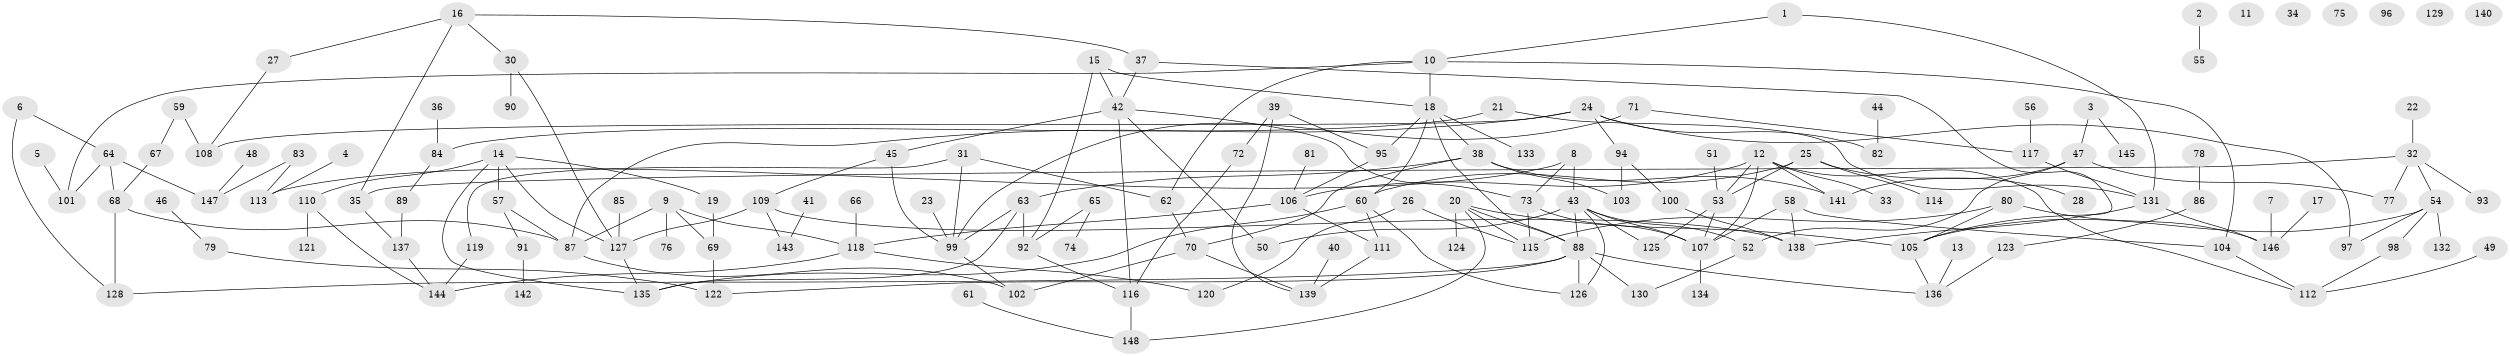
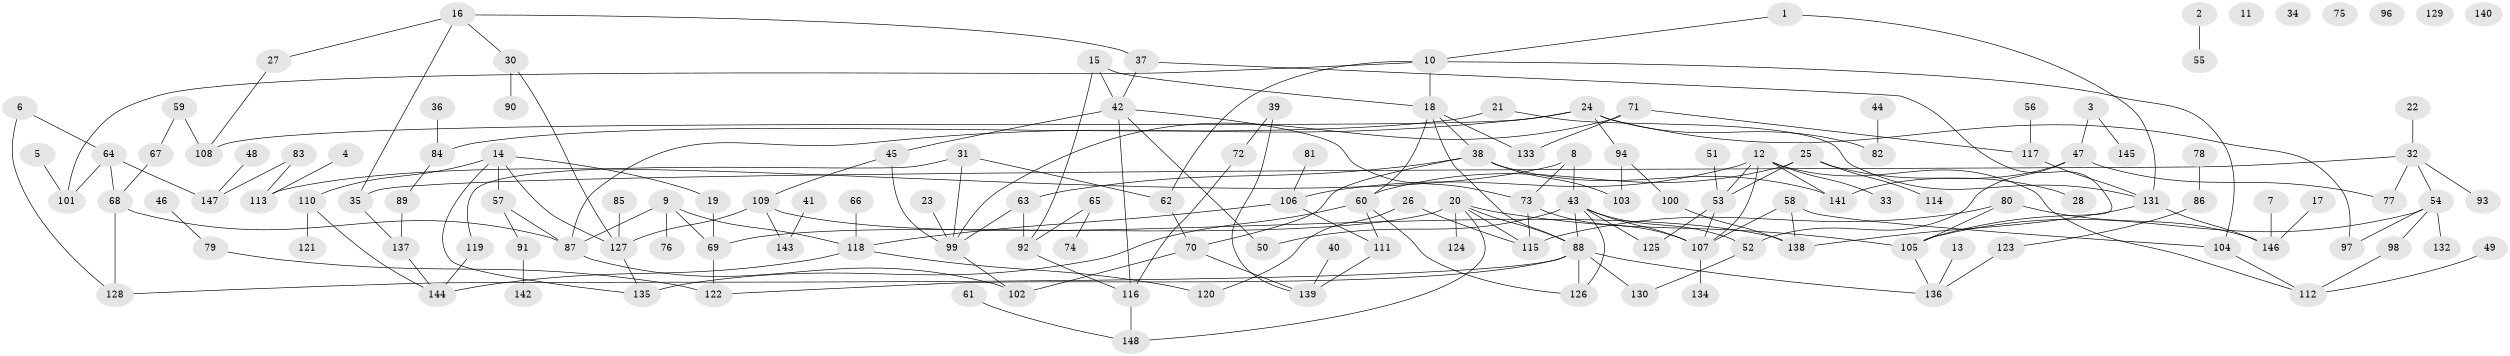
edge "71" -- "133": added
node "95": removed
edge "20" -- "69": added
edge "63" -- "135": removed
